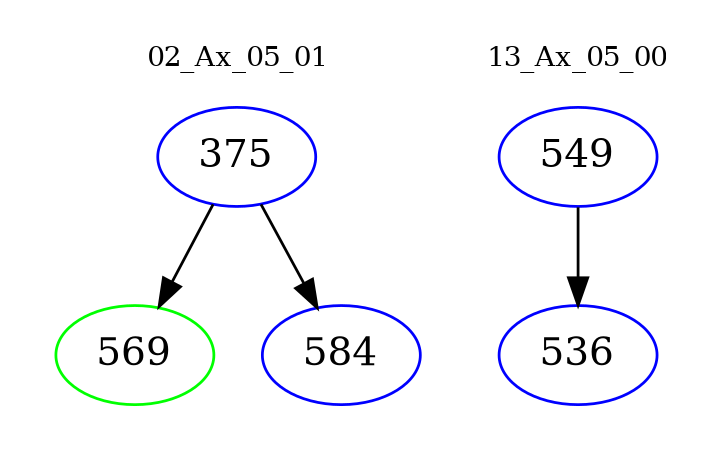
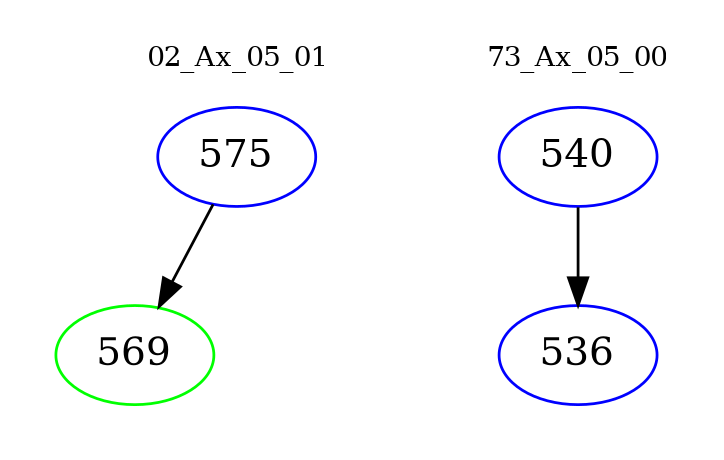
cluster "13_Ax_05_00": label "13_Ax_05_00" -> "73_Ax_05_00"
node "375": label "375" -> "575"
node "549": label "549" -> "540"
node "584": removed
